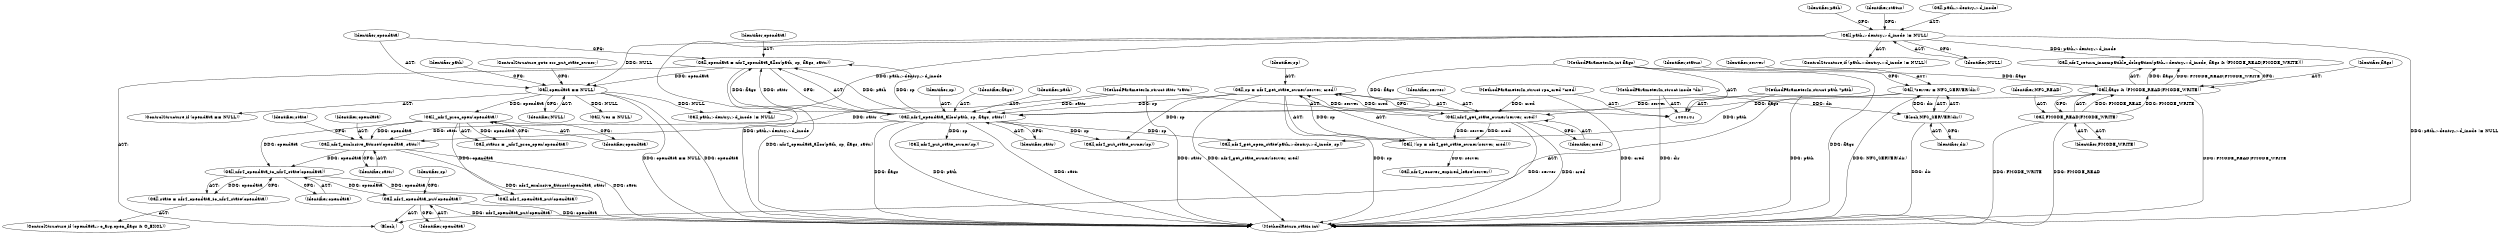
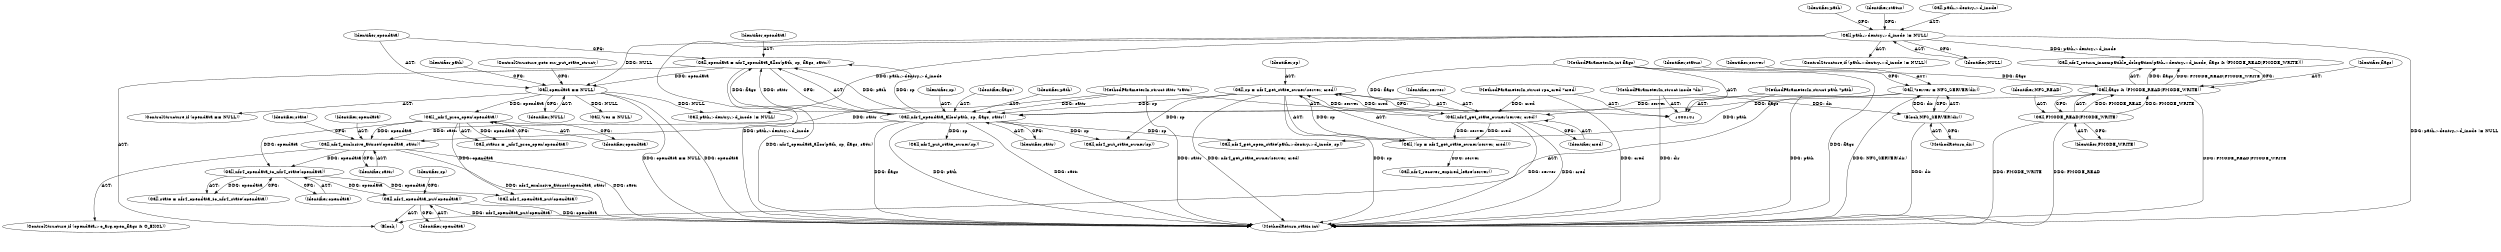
node "(ControlStructure,goto err_put_state_owner;)": label "(ControlStructure,goto err_put_state_owner;)" -> "(ControlStructure,goto err_put_state_struct;)"
edge "(Call,*server = NFS_SERVER(dir))" -> "(Block,NFS_SERVER(dir))": label "AST: " -> "CFG: "
edge "(Call,FMODE_READ|FMODE_WRITE)" -> "(Identifier,FMODE_WRITE)": label "AST: " -> "CFG: "
node "(Identifier,dir)": label "(Identifier,dir)" -> "(MethodReturn,dir)"
edge "(Call,state = nfs4_opendata_to_nfs4_state(opendata))" -> "(ControlStructure,if (opendata->o_arg.open_flags & O_EXCL))": now "(Call,nfs4_exclusive_attrset(opendata, sattr))" -> "(ControlStructure,if (opendata->o_arg.open_flags & O_EXCL))"
